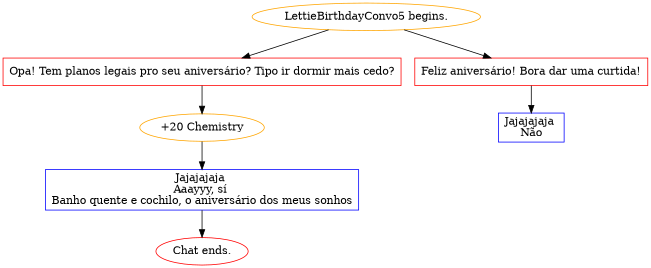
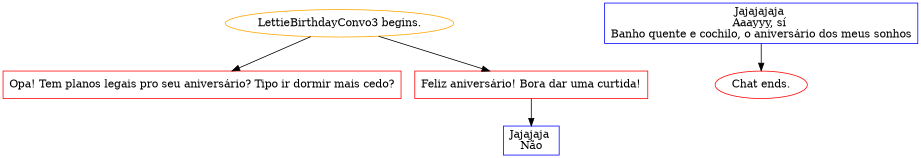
node "LettieBirthdayConvo5 begins.": label "LettieBirthdayConvo5 begins." -> "LettieBirthdayConvo3 begins."
node "+20 Chemistry": removed
node "Jajajajaja Não": label "Jajajajaja Não" -> "Jajajaja Não"
